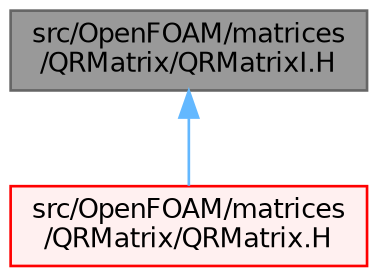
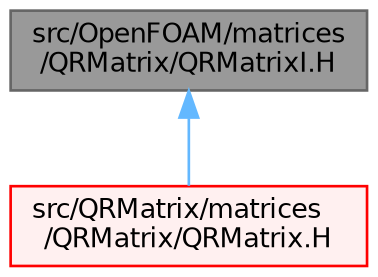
node "src/OpenFOAM/matrices /QRMatrix/QRMatrix.H": label "src/OpenFOAM/matrices /QRMatrix/QRMatrix.H" -> "src/QRMatrix/matrices /QRMatrix/QRMatrix.H"
